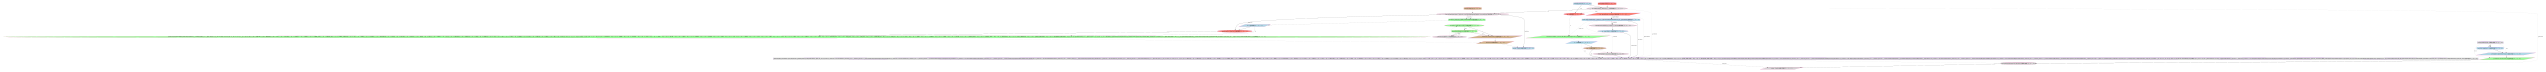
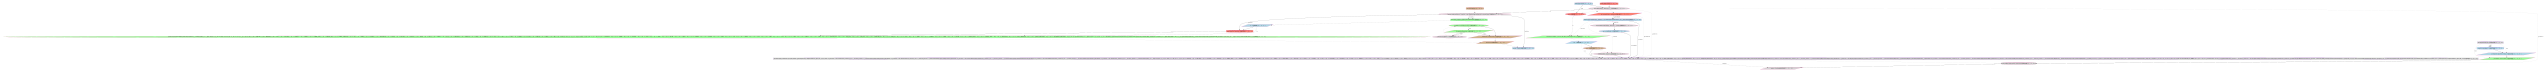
node "enterOuterAlt(_localctx,1)@@@7@@@['0', '0', '1']": shape ellipse -> cylinder
node "RecognitionException re@@@49@@@['0', '0', '1']": shape cylinder -> parallelogram
